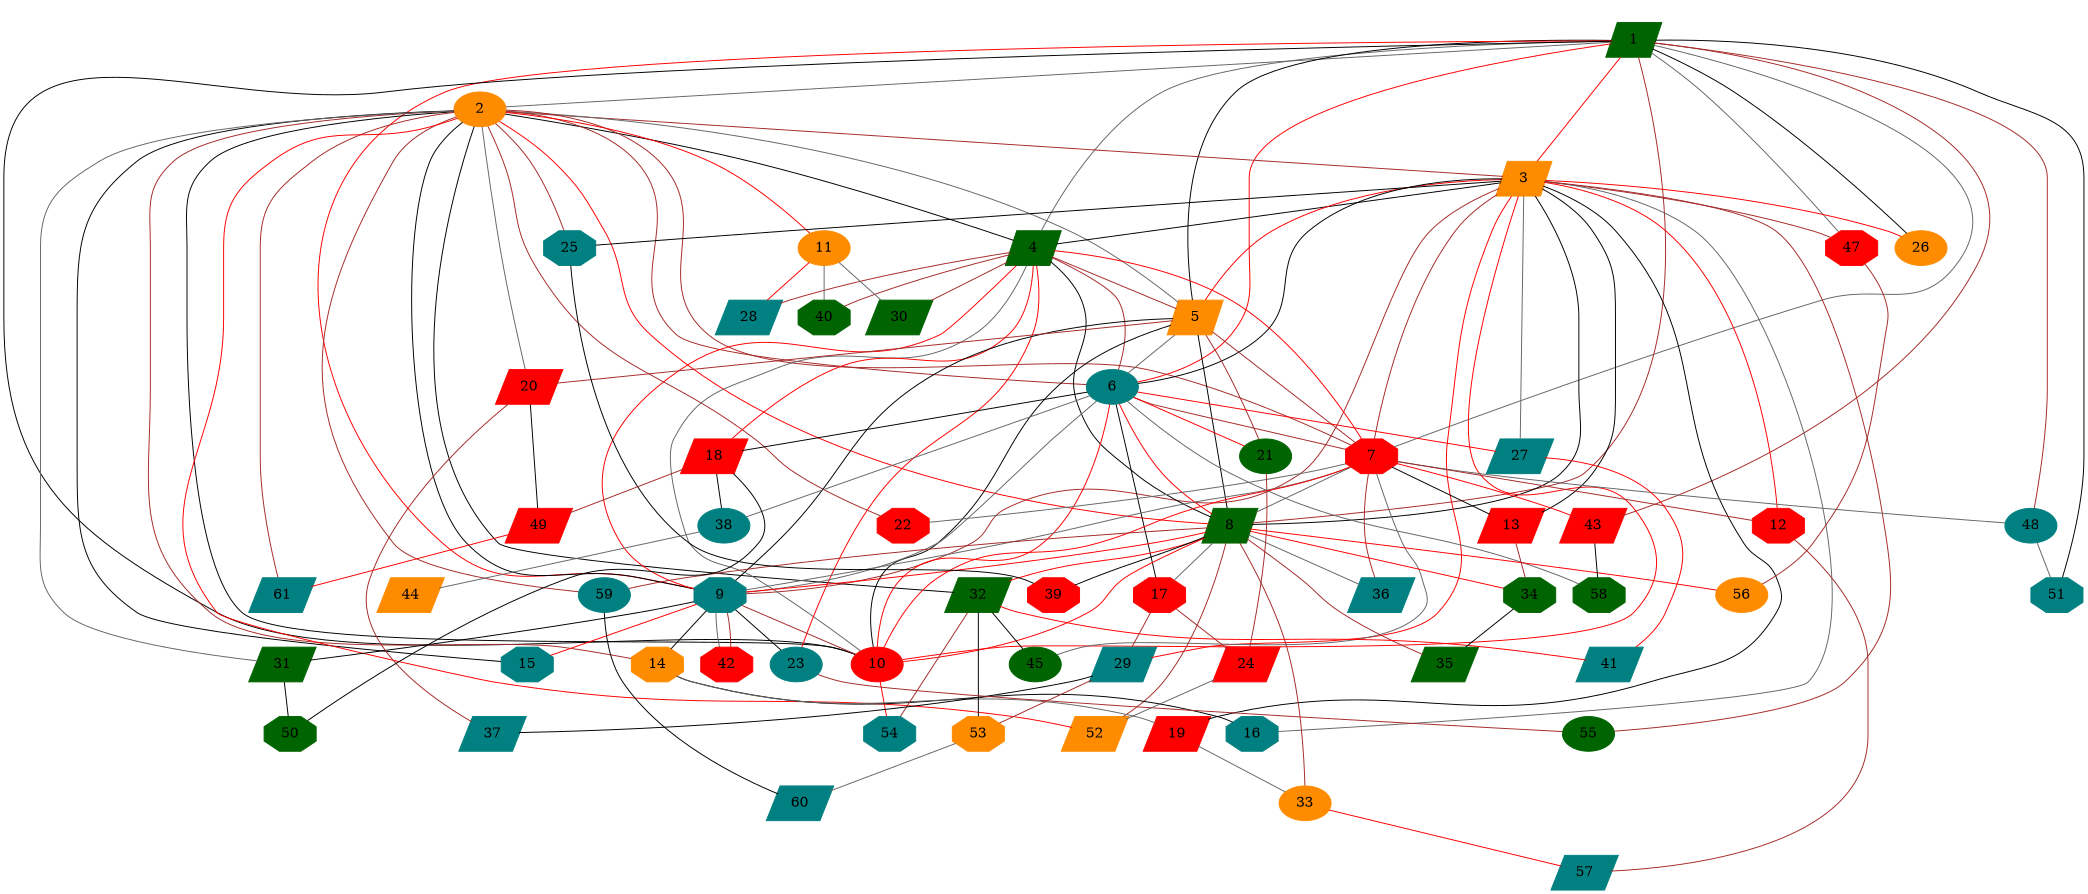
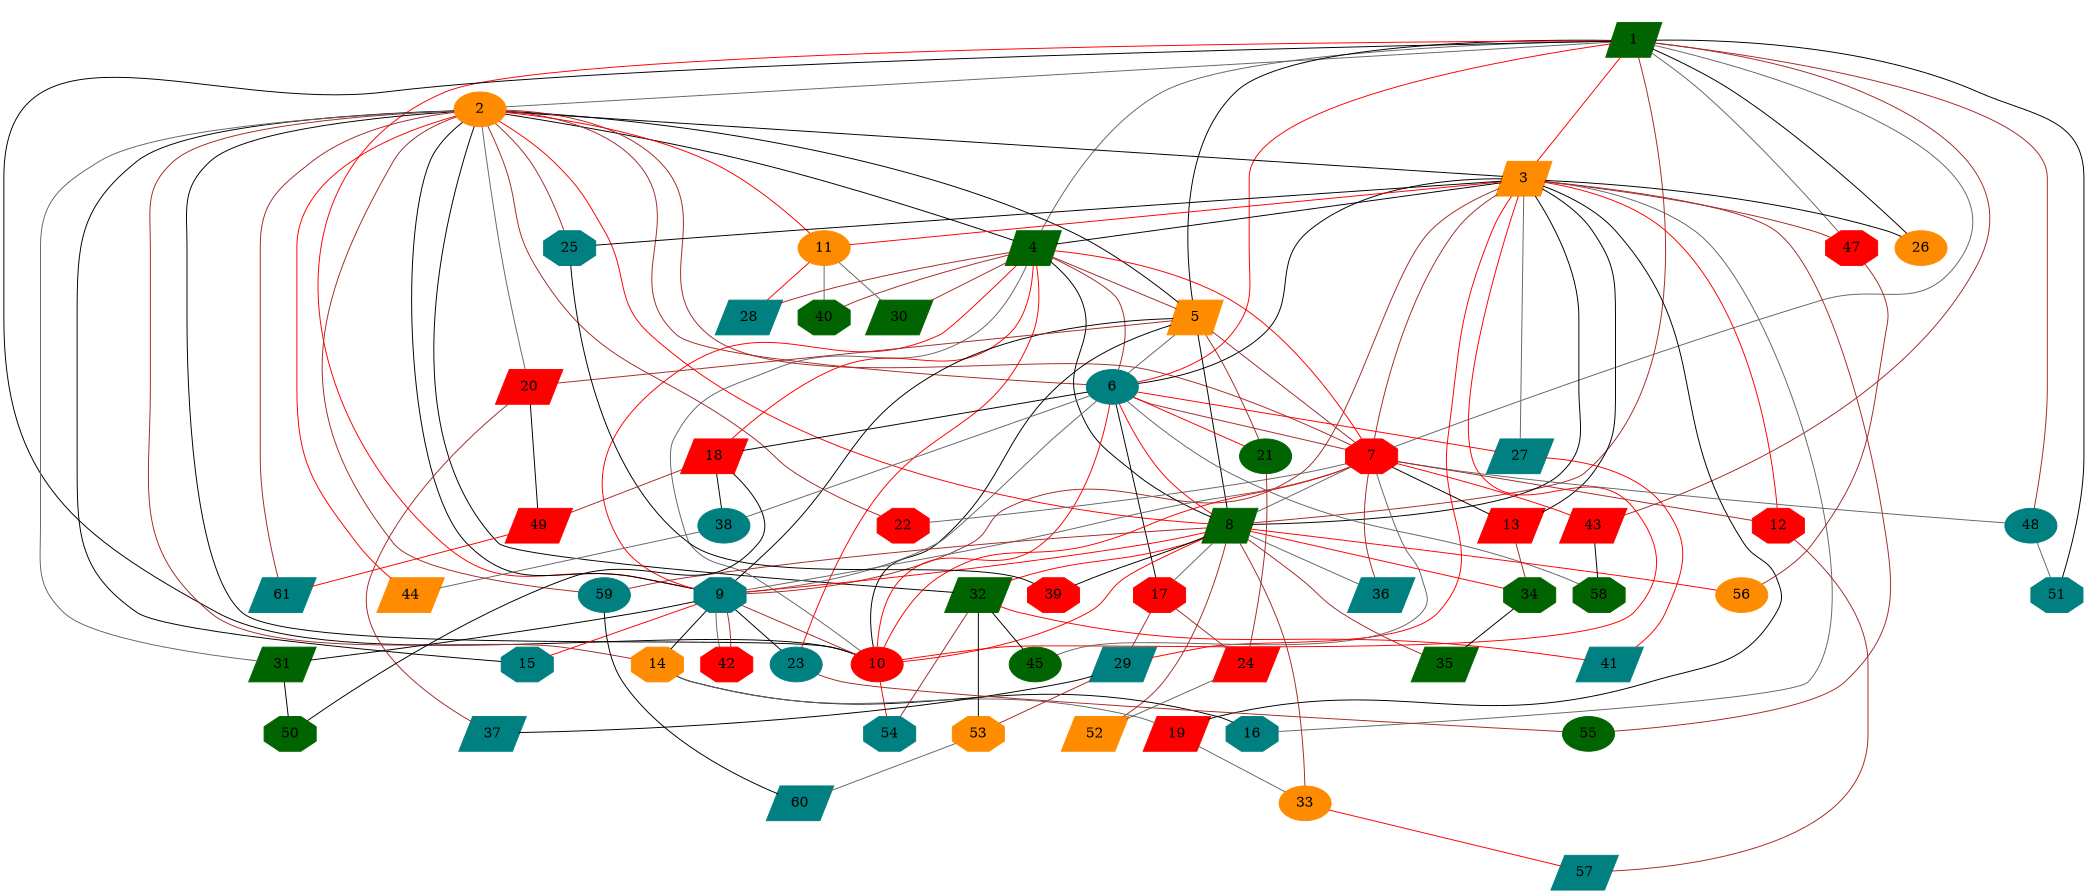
edge "2" -- "3": color brown -> black
edge "2" -- "5": color gray40 -> black
edge "3" -- "26": color red -> black
edge "3" -- "5": now "3" -- "11"
edge "2" -- "52": now "2" -- "44"
